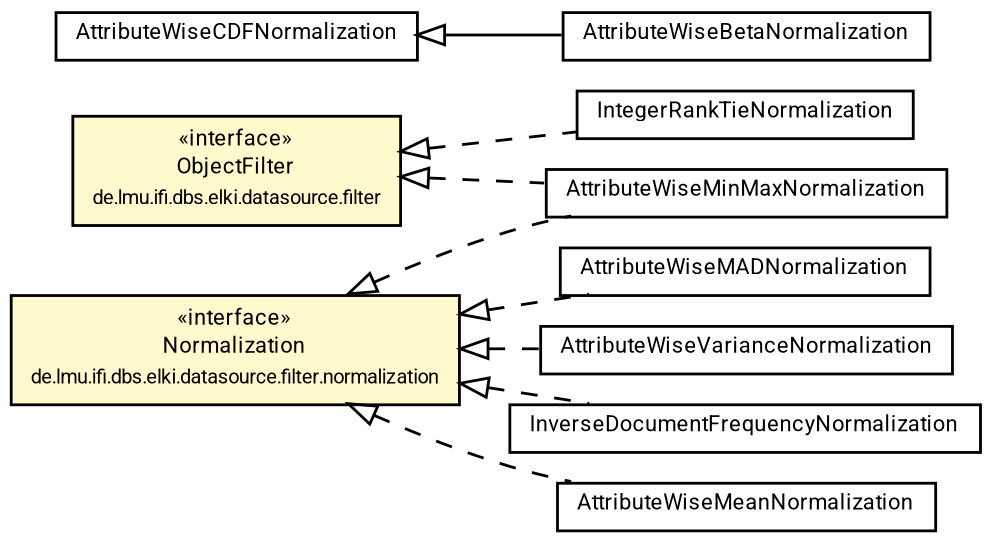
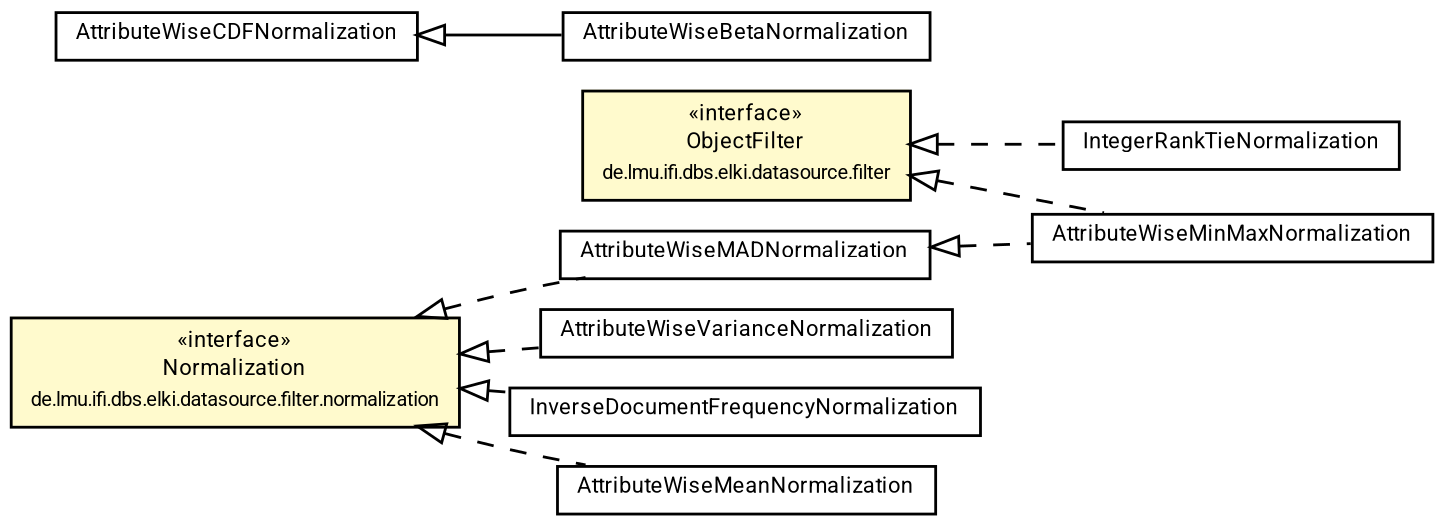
edge "AttributeWiseMinMaxNormalization" -> "Normalization": now "AttributeWiseMinMaxNormalization" -> "AttributeWiseMADNormalization"
